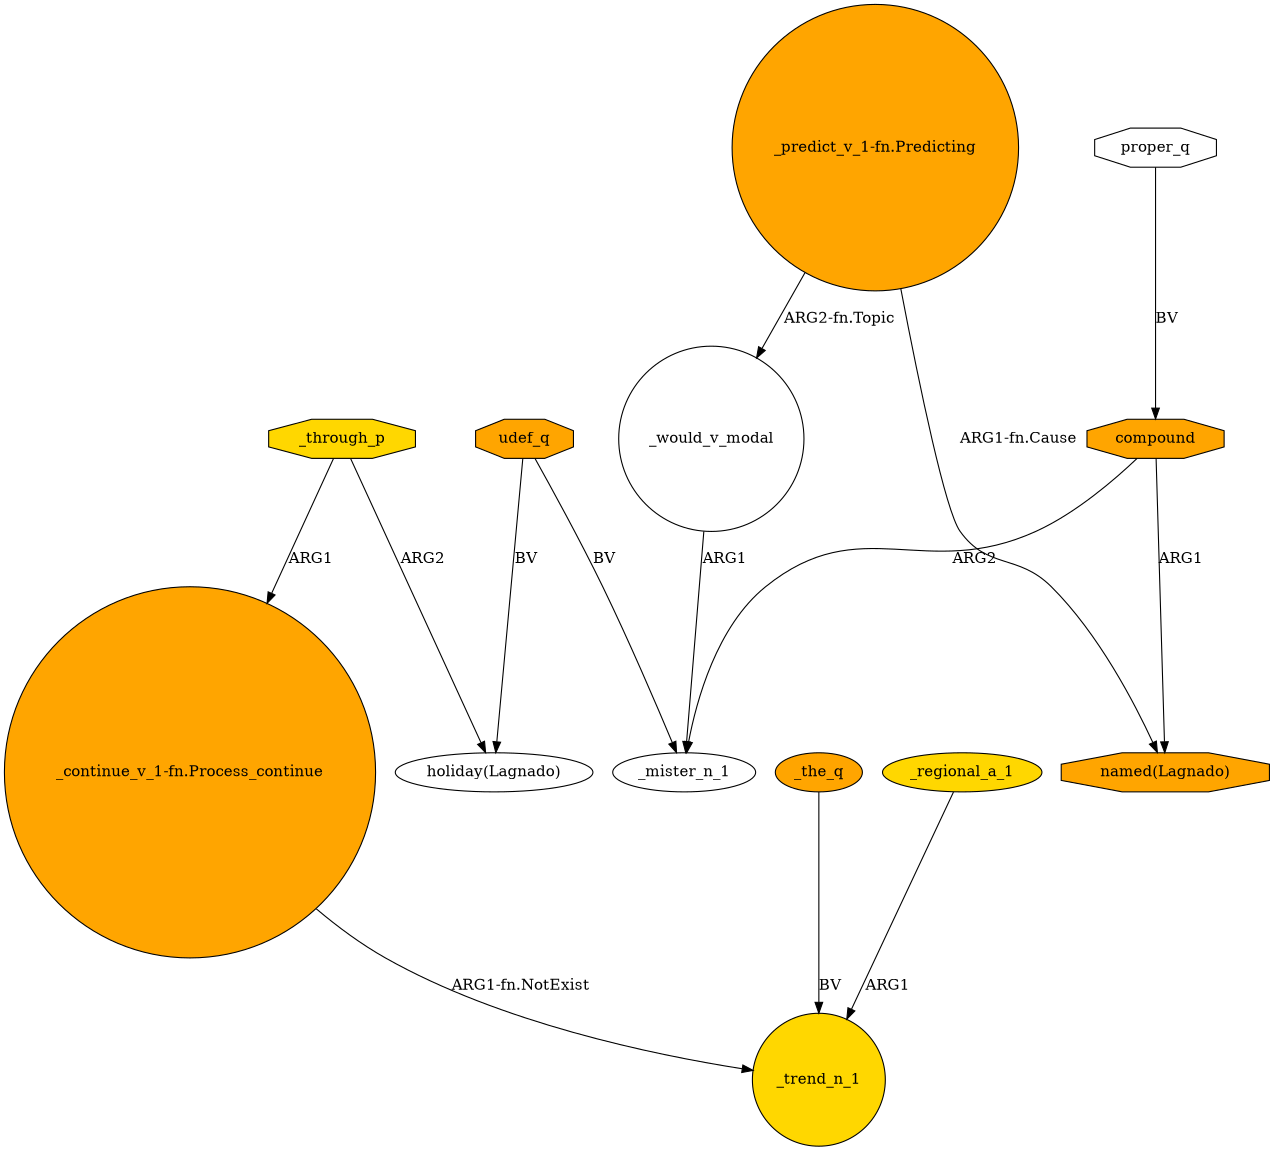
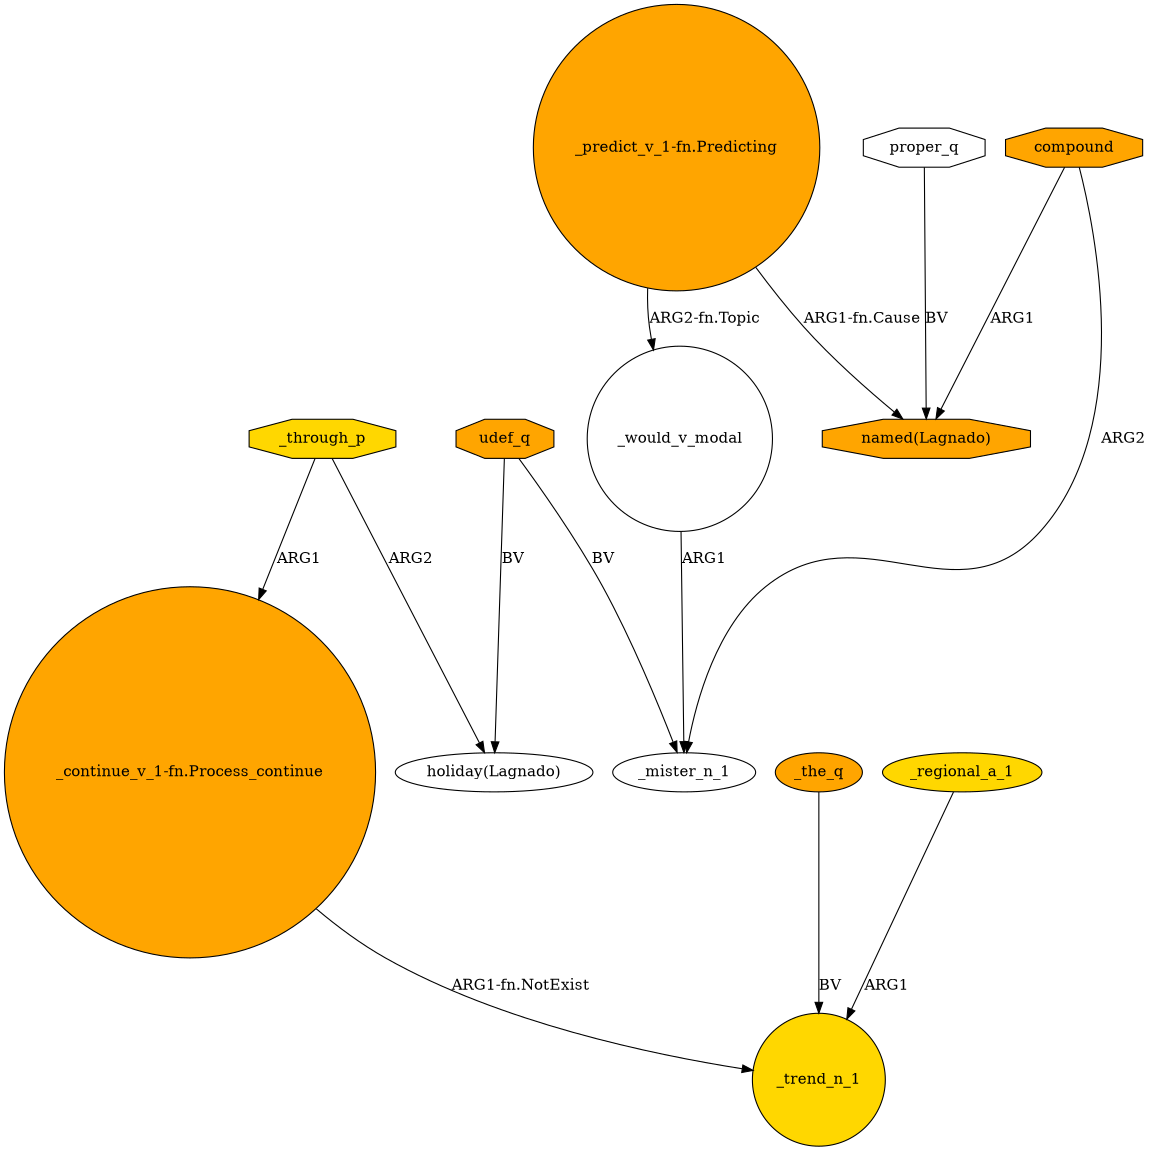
edge "proper_q" -> "compound": now "proper_q" -> "named(Lagnado)"
